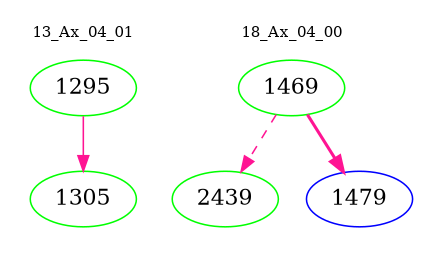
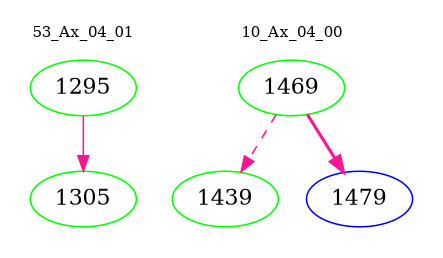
cluster "13_Ax_04_01": label "13_Ax_04_01" -> "53_Ax_04_01"
cluster "18_Ax_04_00": label "18_Ax_04_00" -> "10_Ax_04_00"
node "2439": label "2439" -> "1439"
